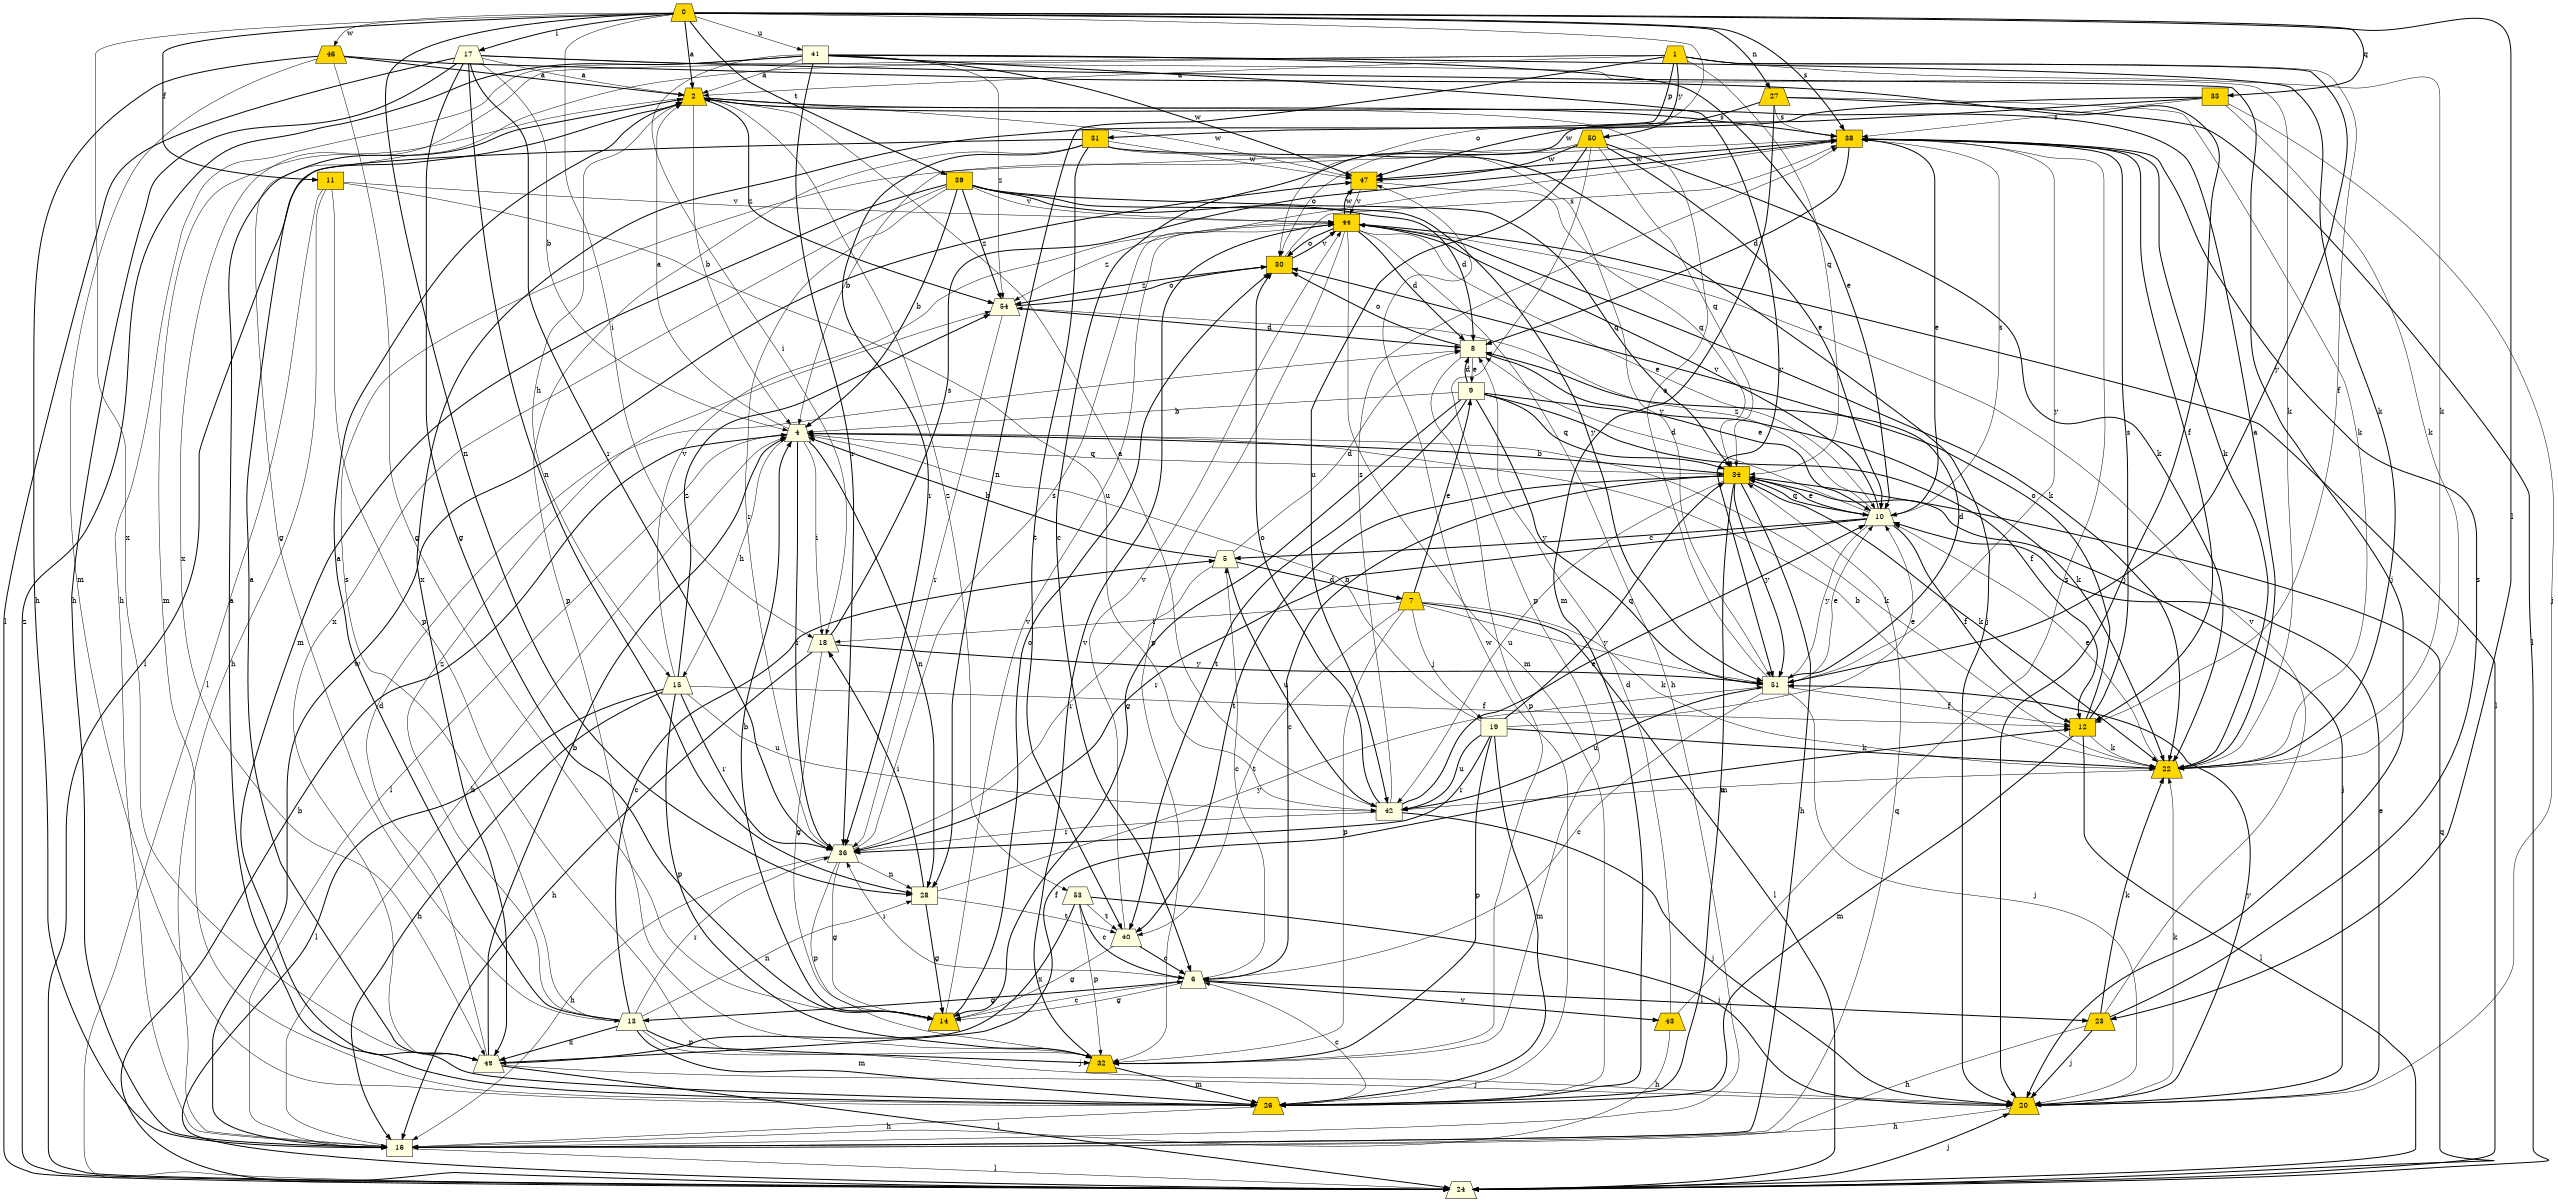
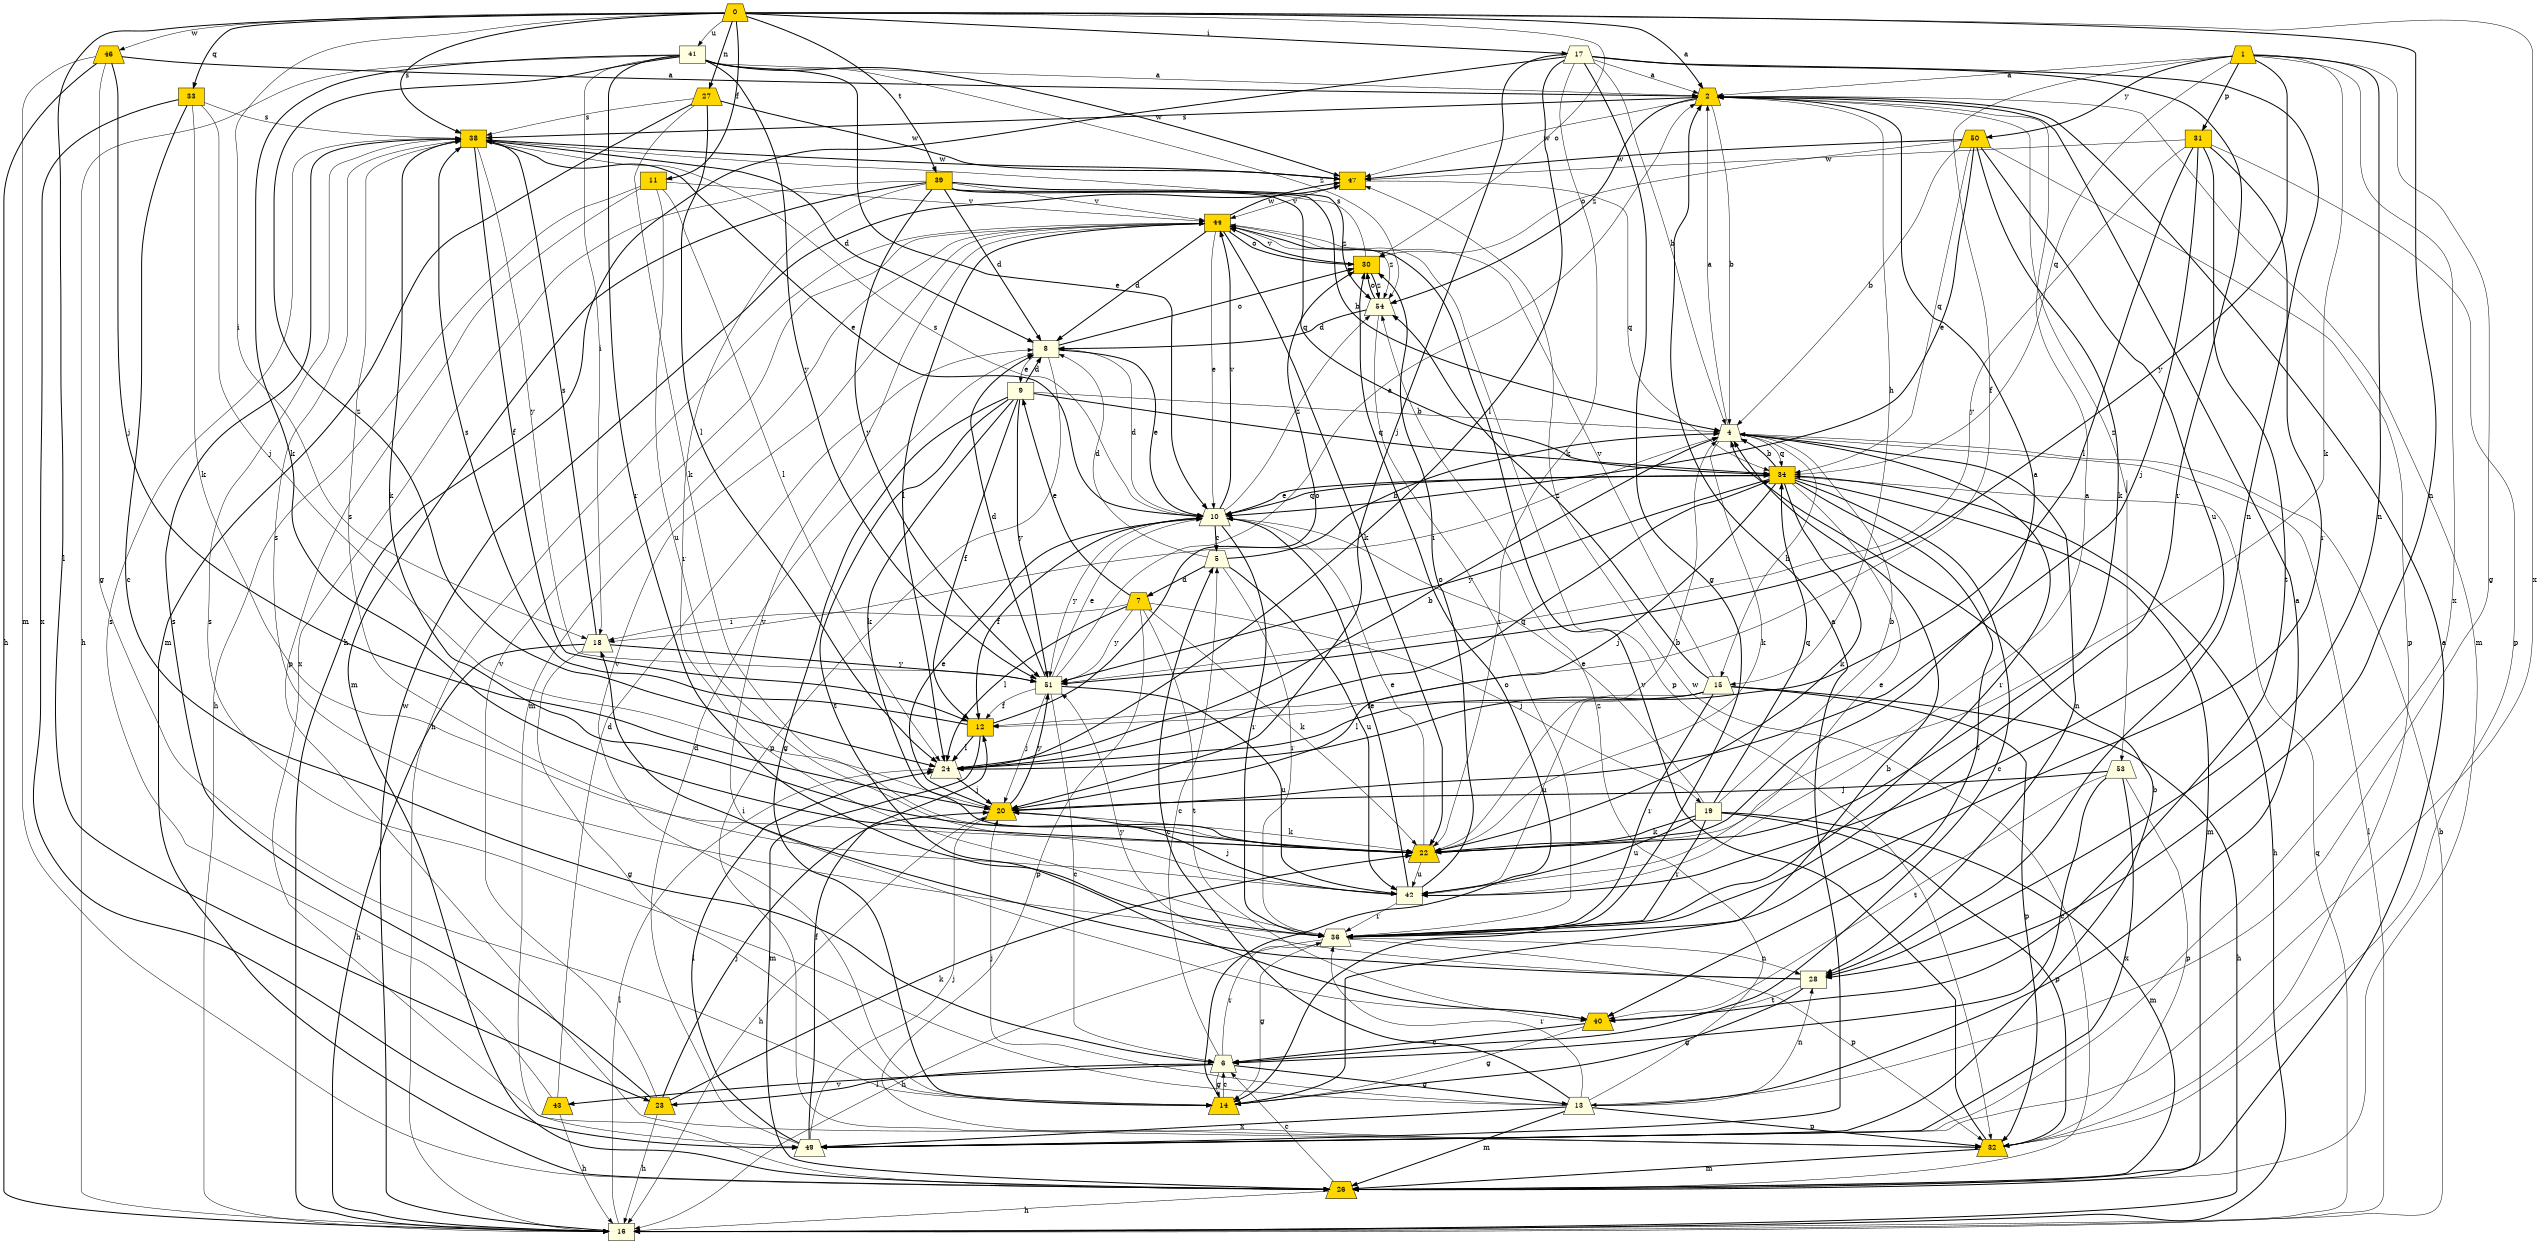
edge "34" -> "42": label "u" -> "e"
edge "12" -> "22": removed, label "k"
node "40": fillcolor lightyellow -> gold
